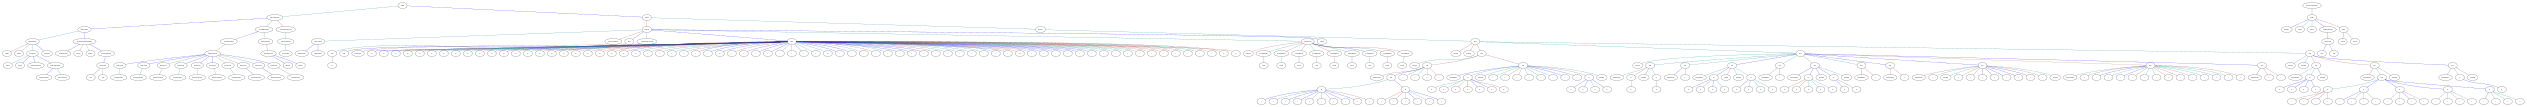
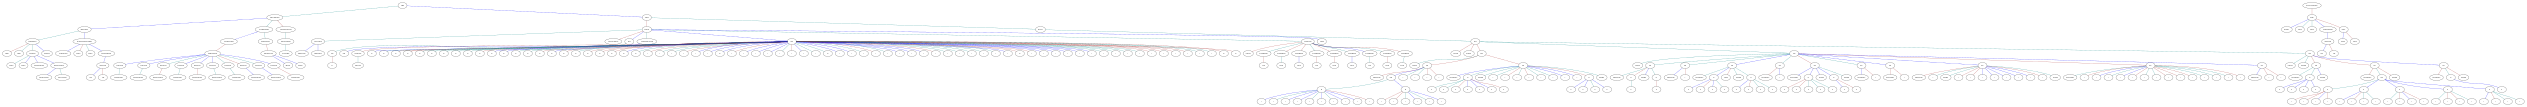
node "salute": added
